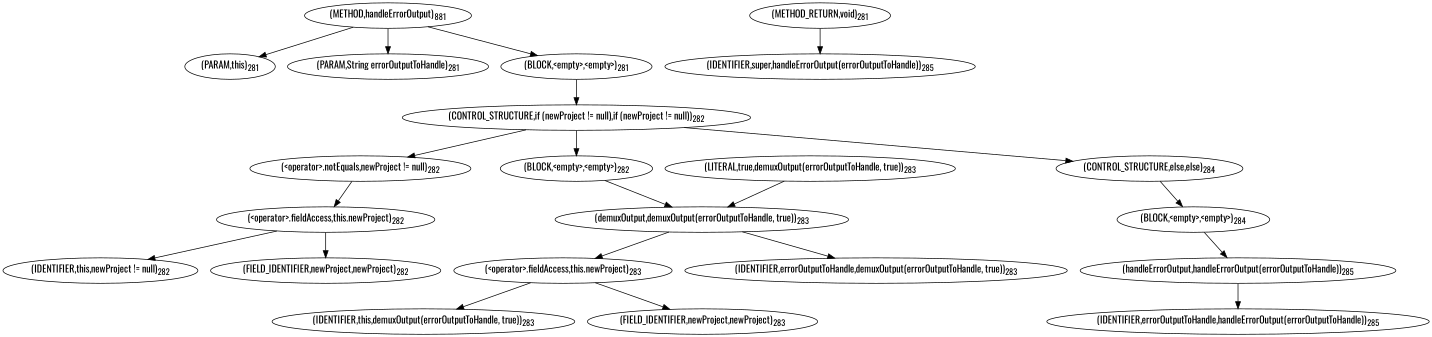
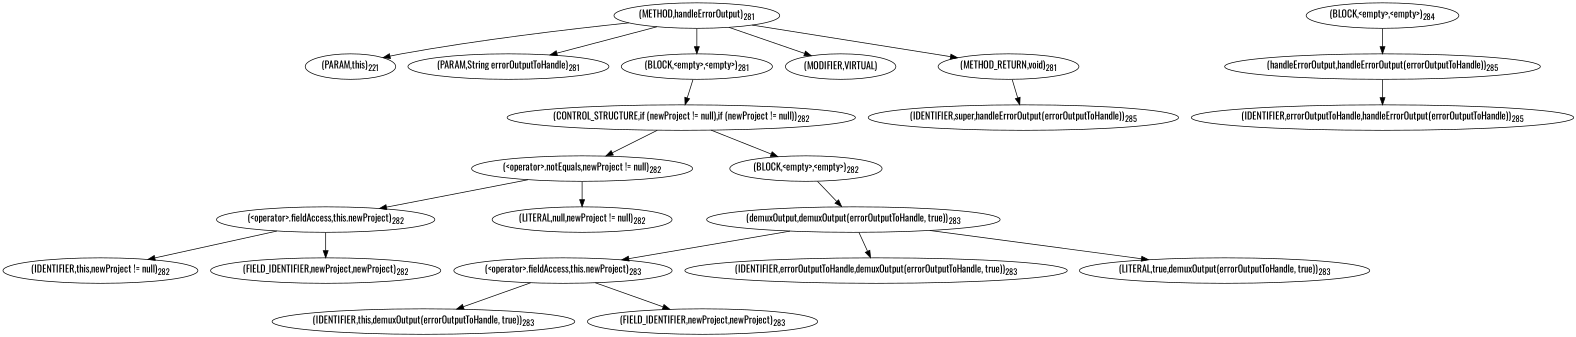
node "(METHOD,handleErrorOutput)": text "881" -> "281"
edge "(METHOD,handleErrorOutput)" -> "(METHOD_RETURN,void)": added
node "(PARAM,this)": text "281" -> "221"
node "(MODIFIER,VIRTUAL)": added
node "(CONTROL_STRUCTURE,else,else)": removed
edge "(LITERAL,true,demuxOutput(errorOutputToHandle, true))" -> "(demuxOutput,demuxOutput(errorOutputToHandle, true))": reversed
node "(LITERAL,null,newProject != null)": added
